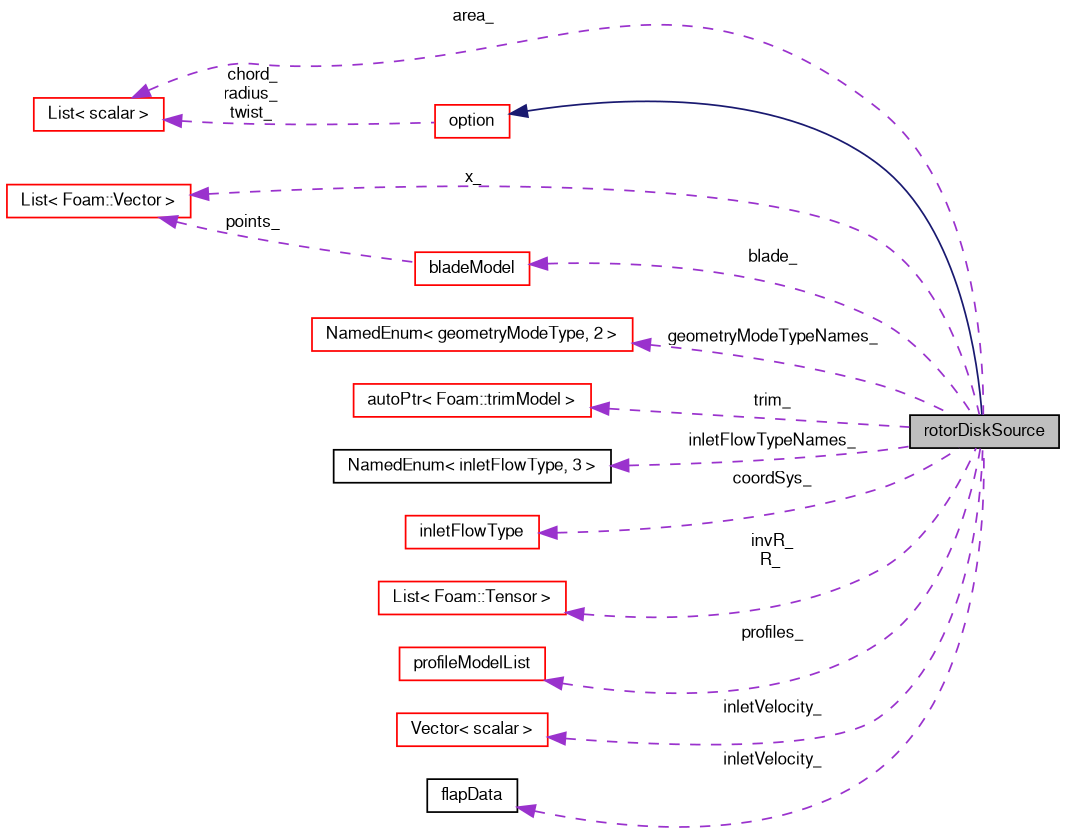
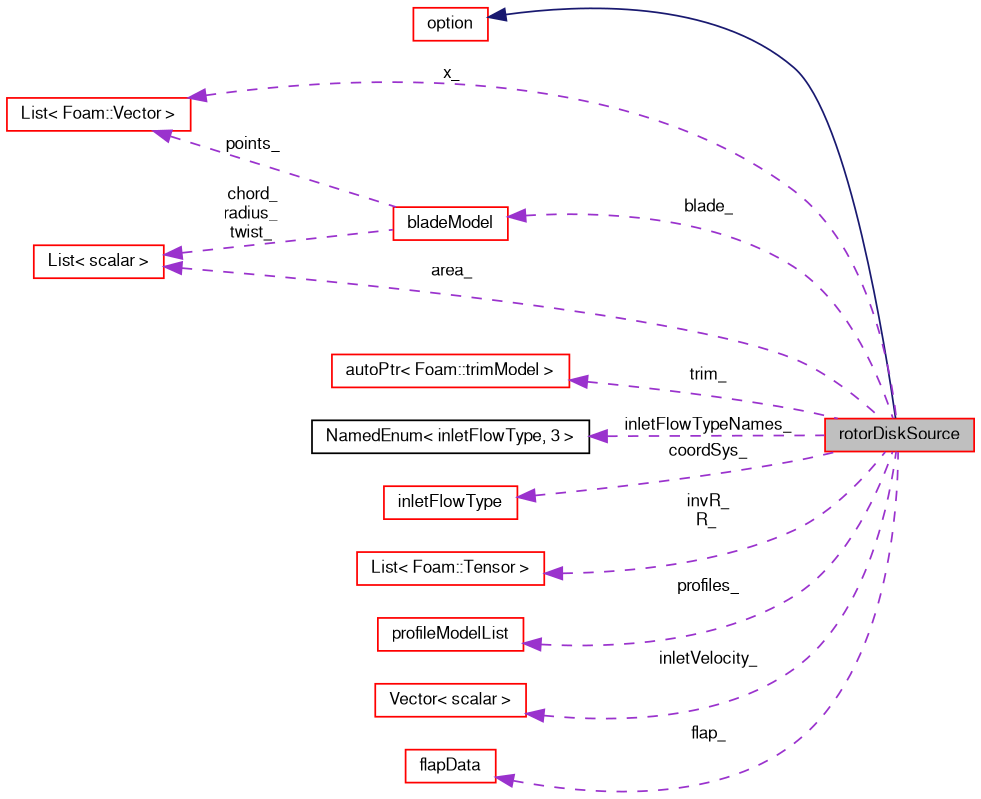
edge "option" -> "List< scalar >": now "bladeModel" -> "List< scalar >"
node "NamedEnum< geometryModeType, 2 >": removed
node "rotorDiskSource": color black -> red
edge "rotorDiskSource" -> "flapData": label " inletVelocity_" -> " flap_"
node "flapData": color black -> red
